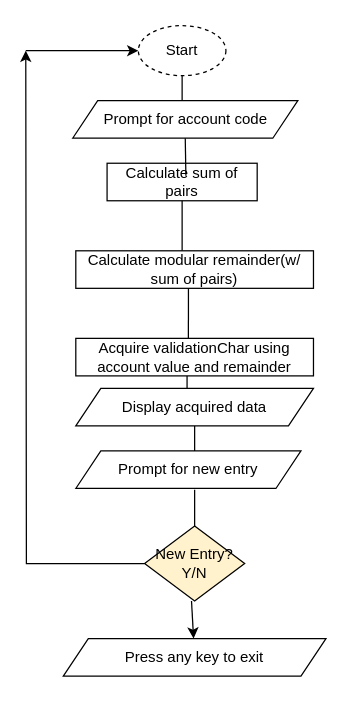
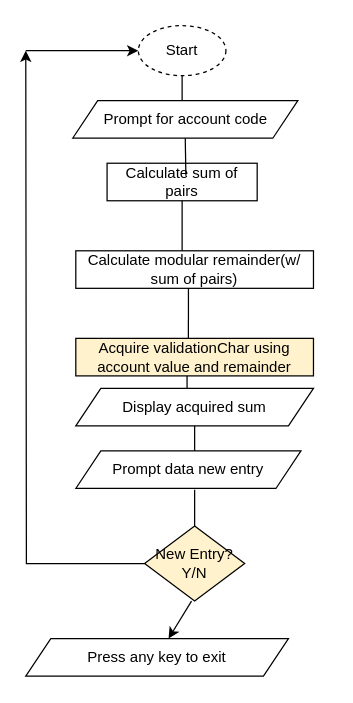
node "Acquire validationChar using account value and remainder": fillcolor #ffffff -> #fff2cc
node "Display acquired data": label "Display acquired data" -> "Display acquired sum"
node "Prompt for new entry": label "Prompt for new entry" -> "Prompt data new entry"
node "Press any key to exit": moved (194, 657) -> (157, 657)
